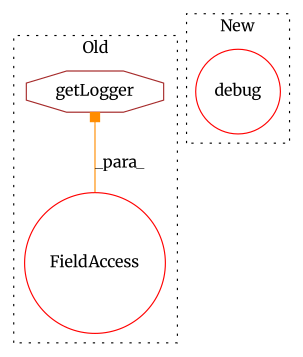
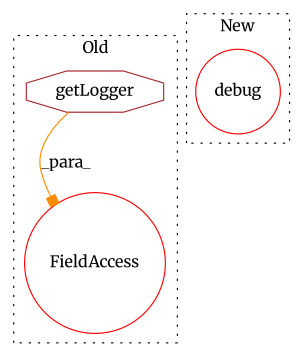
edge "FieldAccess" -> "getLogger": reversed
